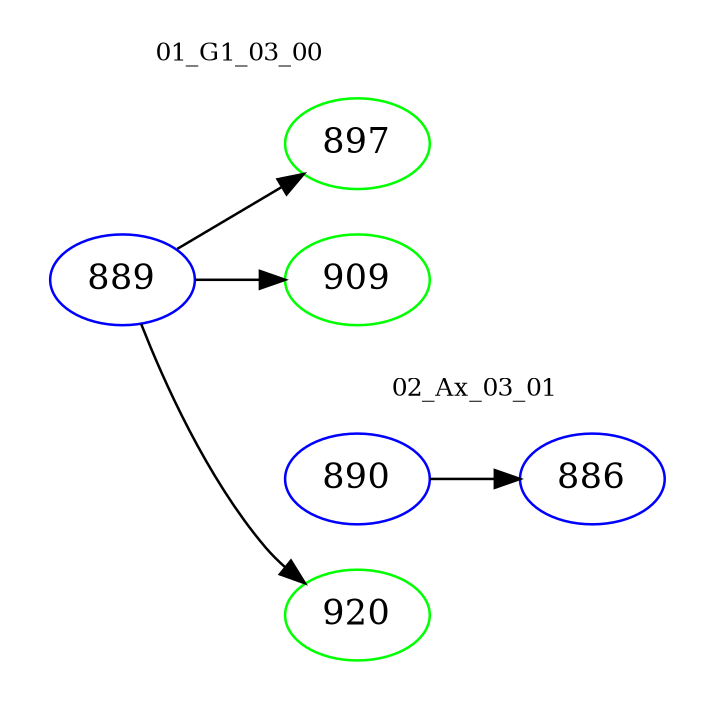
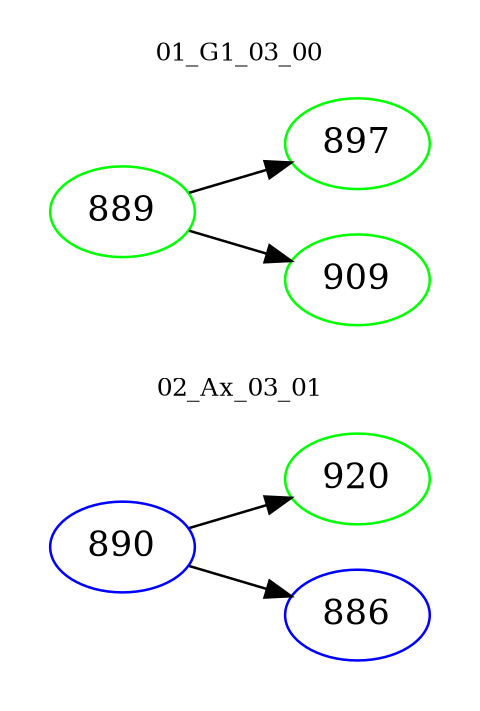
node "889": color blue -> green
edge "889" -> "920": now "890" -> "920"
